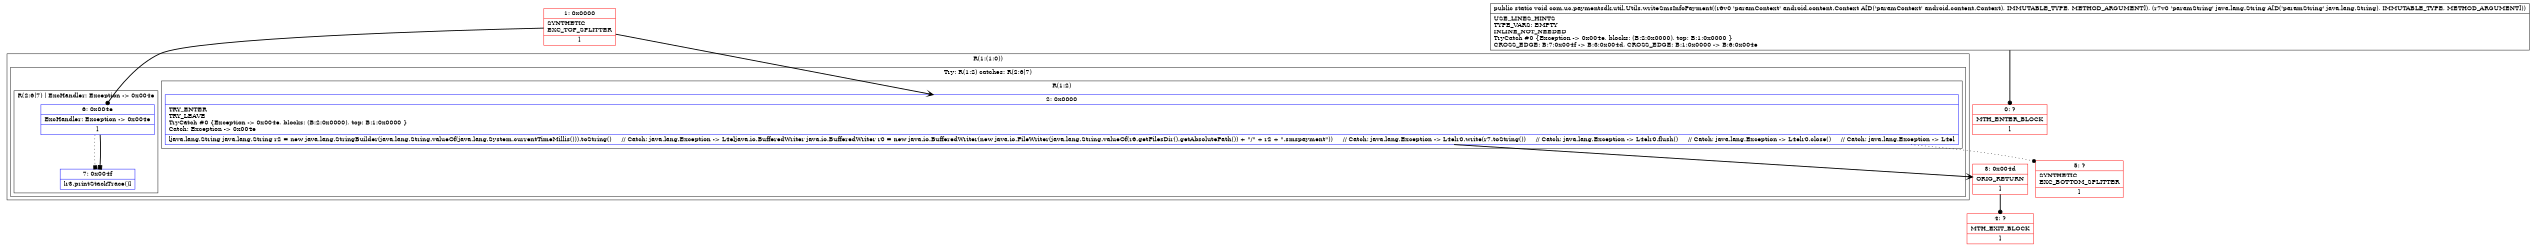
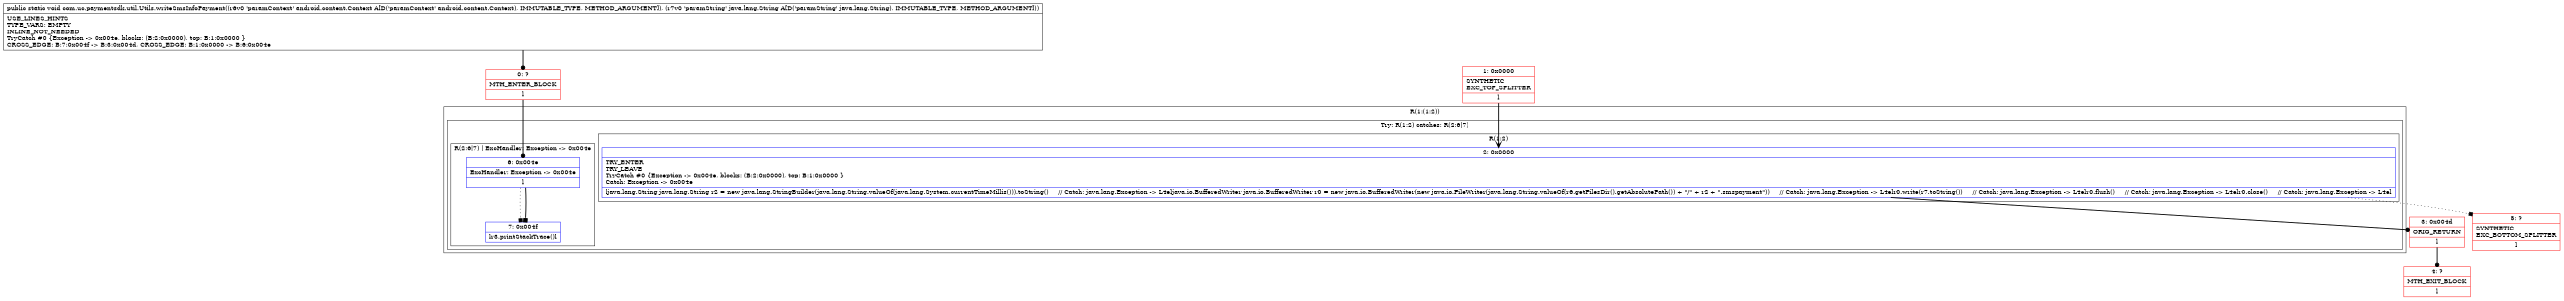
edge "1: 0x0000" -> "6: 0x004e": now "0: ?" -> "6: 0x004e"
cluster "R(1:(1:0))": label "R(1:(1:0))" -> "R(1:(1:2))"
edge "2: 0x0000" -> "5: ?": arrowhead dot -> box
edge "2: 0x0000" -> "3: 0x004d": arrowhead vee -> dot
